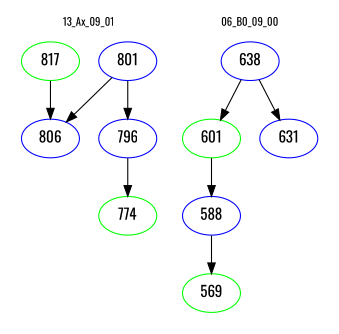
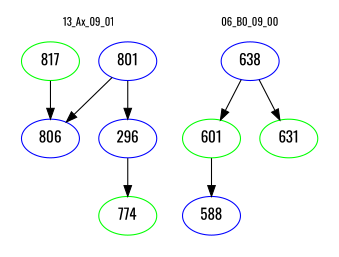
node "796": label "796" -> "296"
node "631": color blue -> green
node "569": removed
